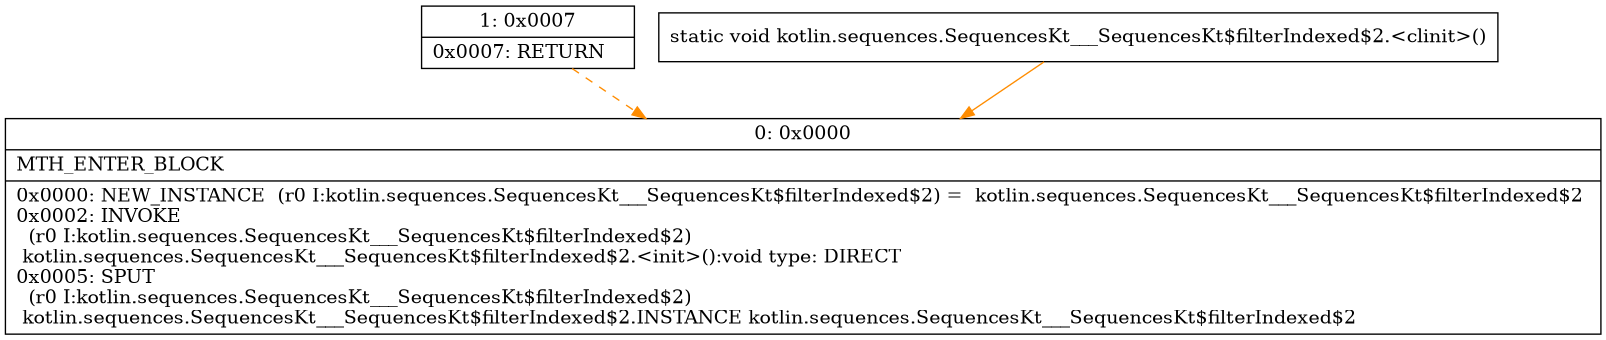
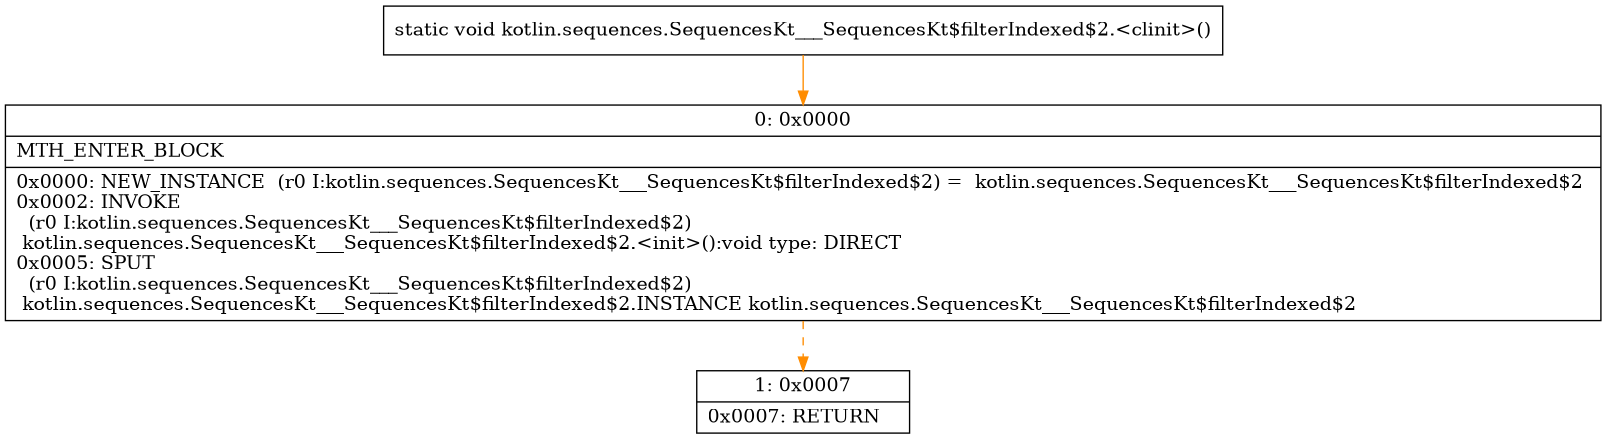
edge "1: 0x0007" -> "0: 0x0000": reversed
